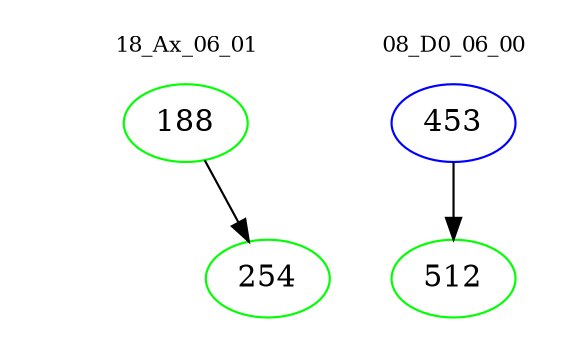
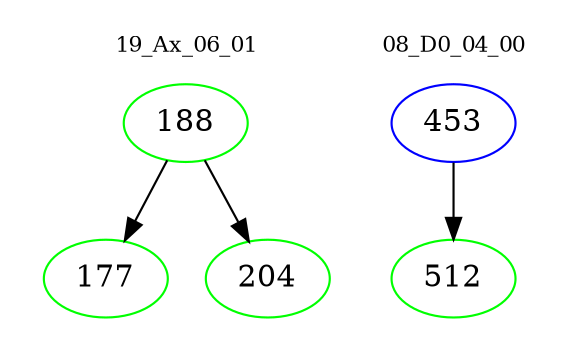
cluster "18_Ax_06_01": label "18_Ax_06_01" -> "19_Ax_06_01"
cluster "08_D0_06_00": label "08_D0_06_00" -> "08_D0_04_00"
node "177": added
node "254": label "254" -> "204"
